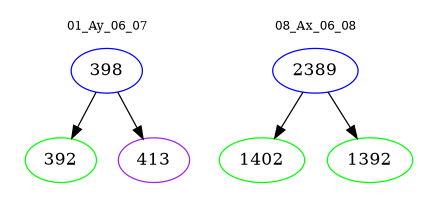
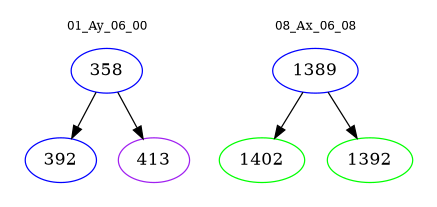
cluster "01_Ay_06_07": label "01_Ay_06_07" -> "01_Ay_06_00"
node "398": label "398" -> "358"
node "2389": label "2389" -> "1389"
node "392": color green -> blue
